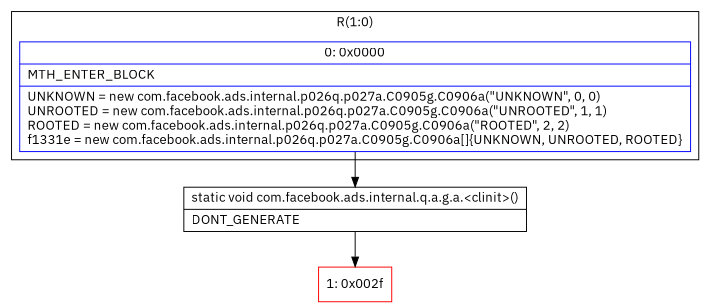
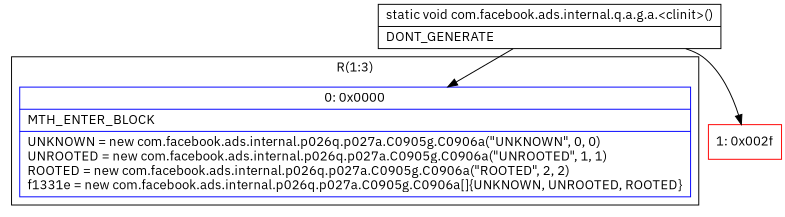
cluster "R(1:0)": label "R(1:0)" -> "R(1:3)"
edge "0: 0x0000" -> "static void com.facebook.ads.internal.q.a.g.a.<clinit>()": reversed
